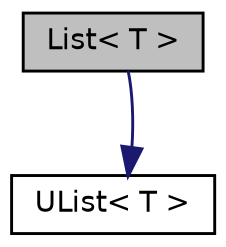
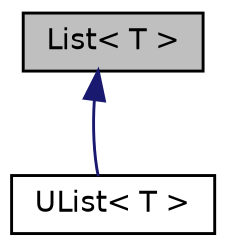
edge "List< T >" -> "UList< T >": reversed
